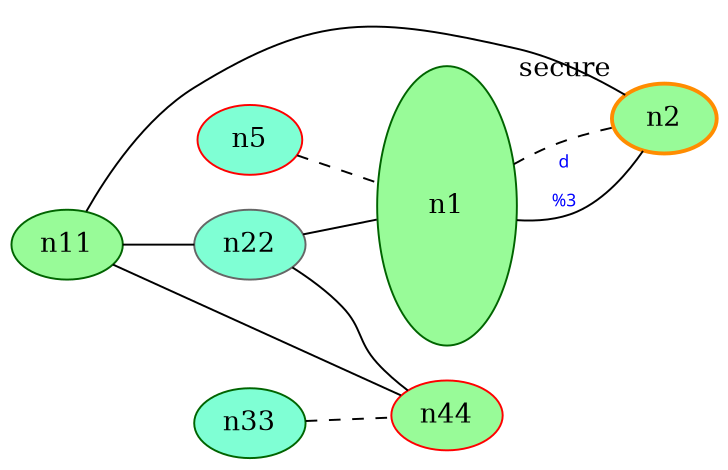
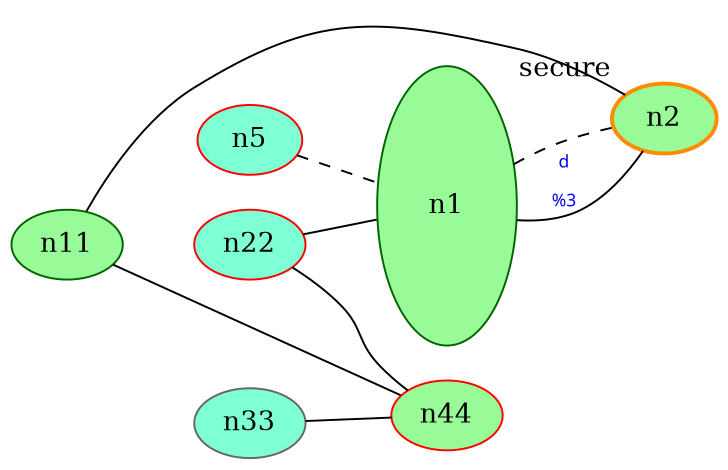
edge "n11" -- "n22": removed
node "n22": color gray40 -> red
edge "n44" -- "n33": style dashed -> solid
node "n33": color darkgreen -> gray40
